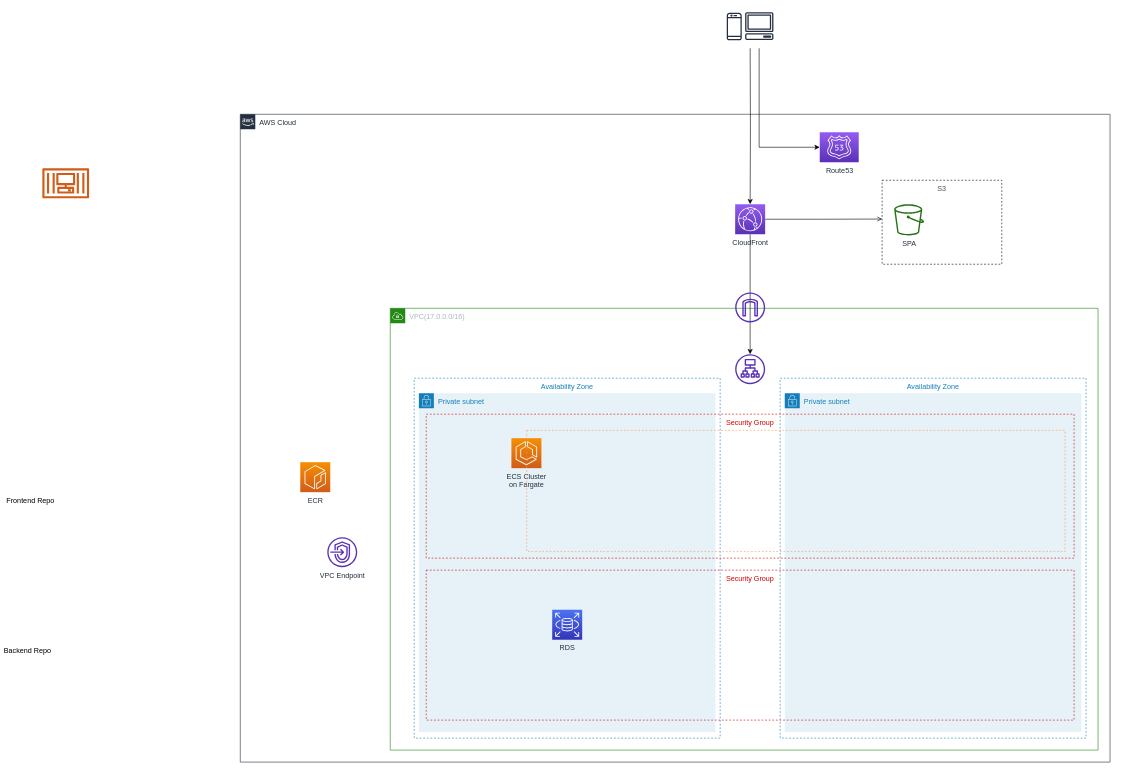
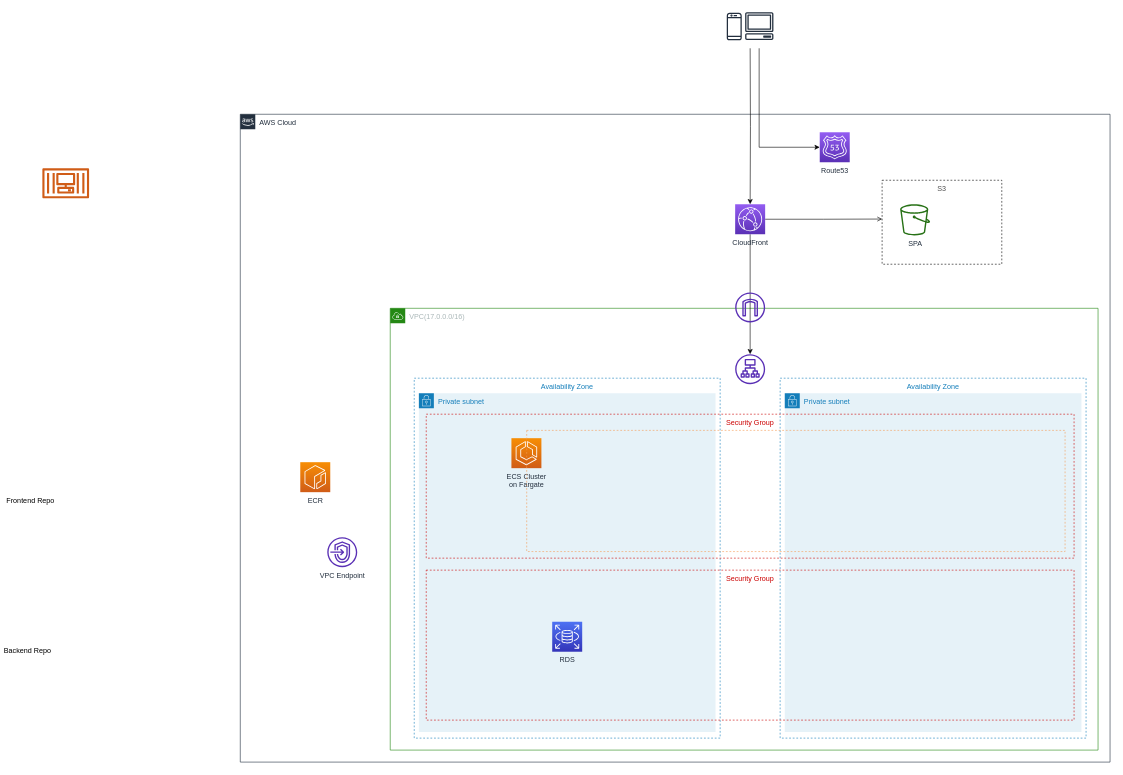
node "Route53": size 39x30 -> 30x30
node "SPA": moved (909, 220) -> (915, 220)
node "RDS": moved (567, 625) -> (567, 637)
